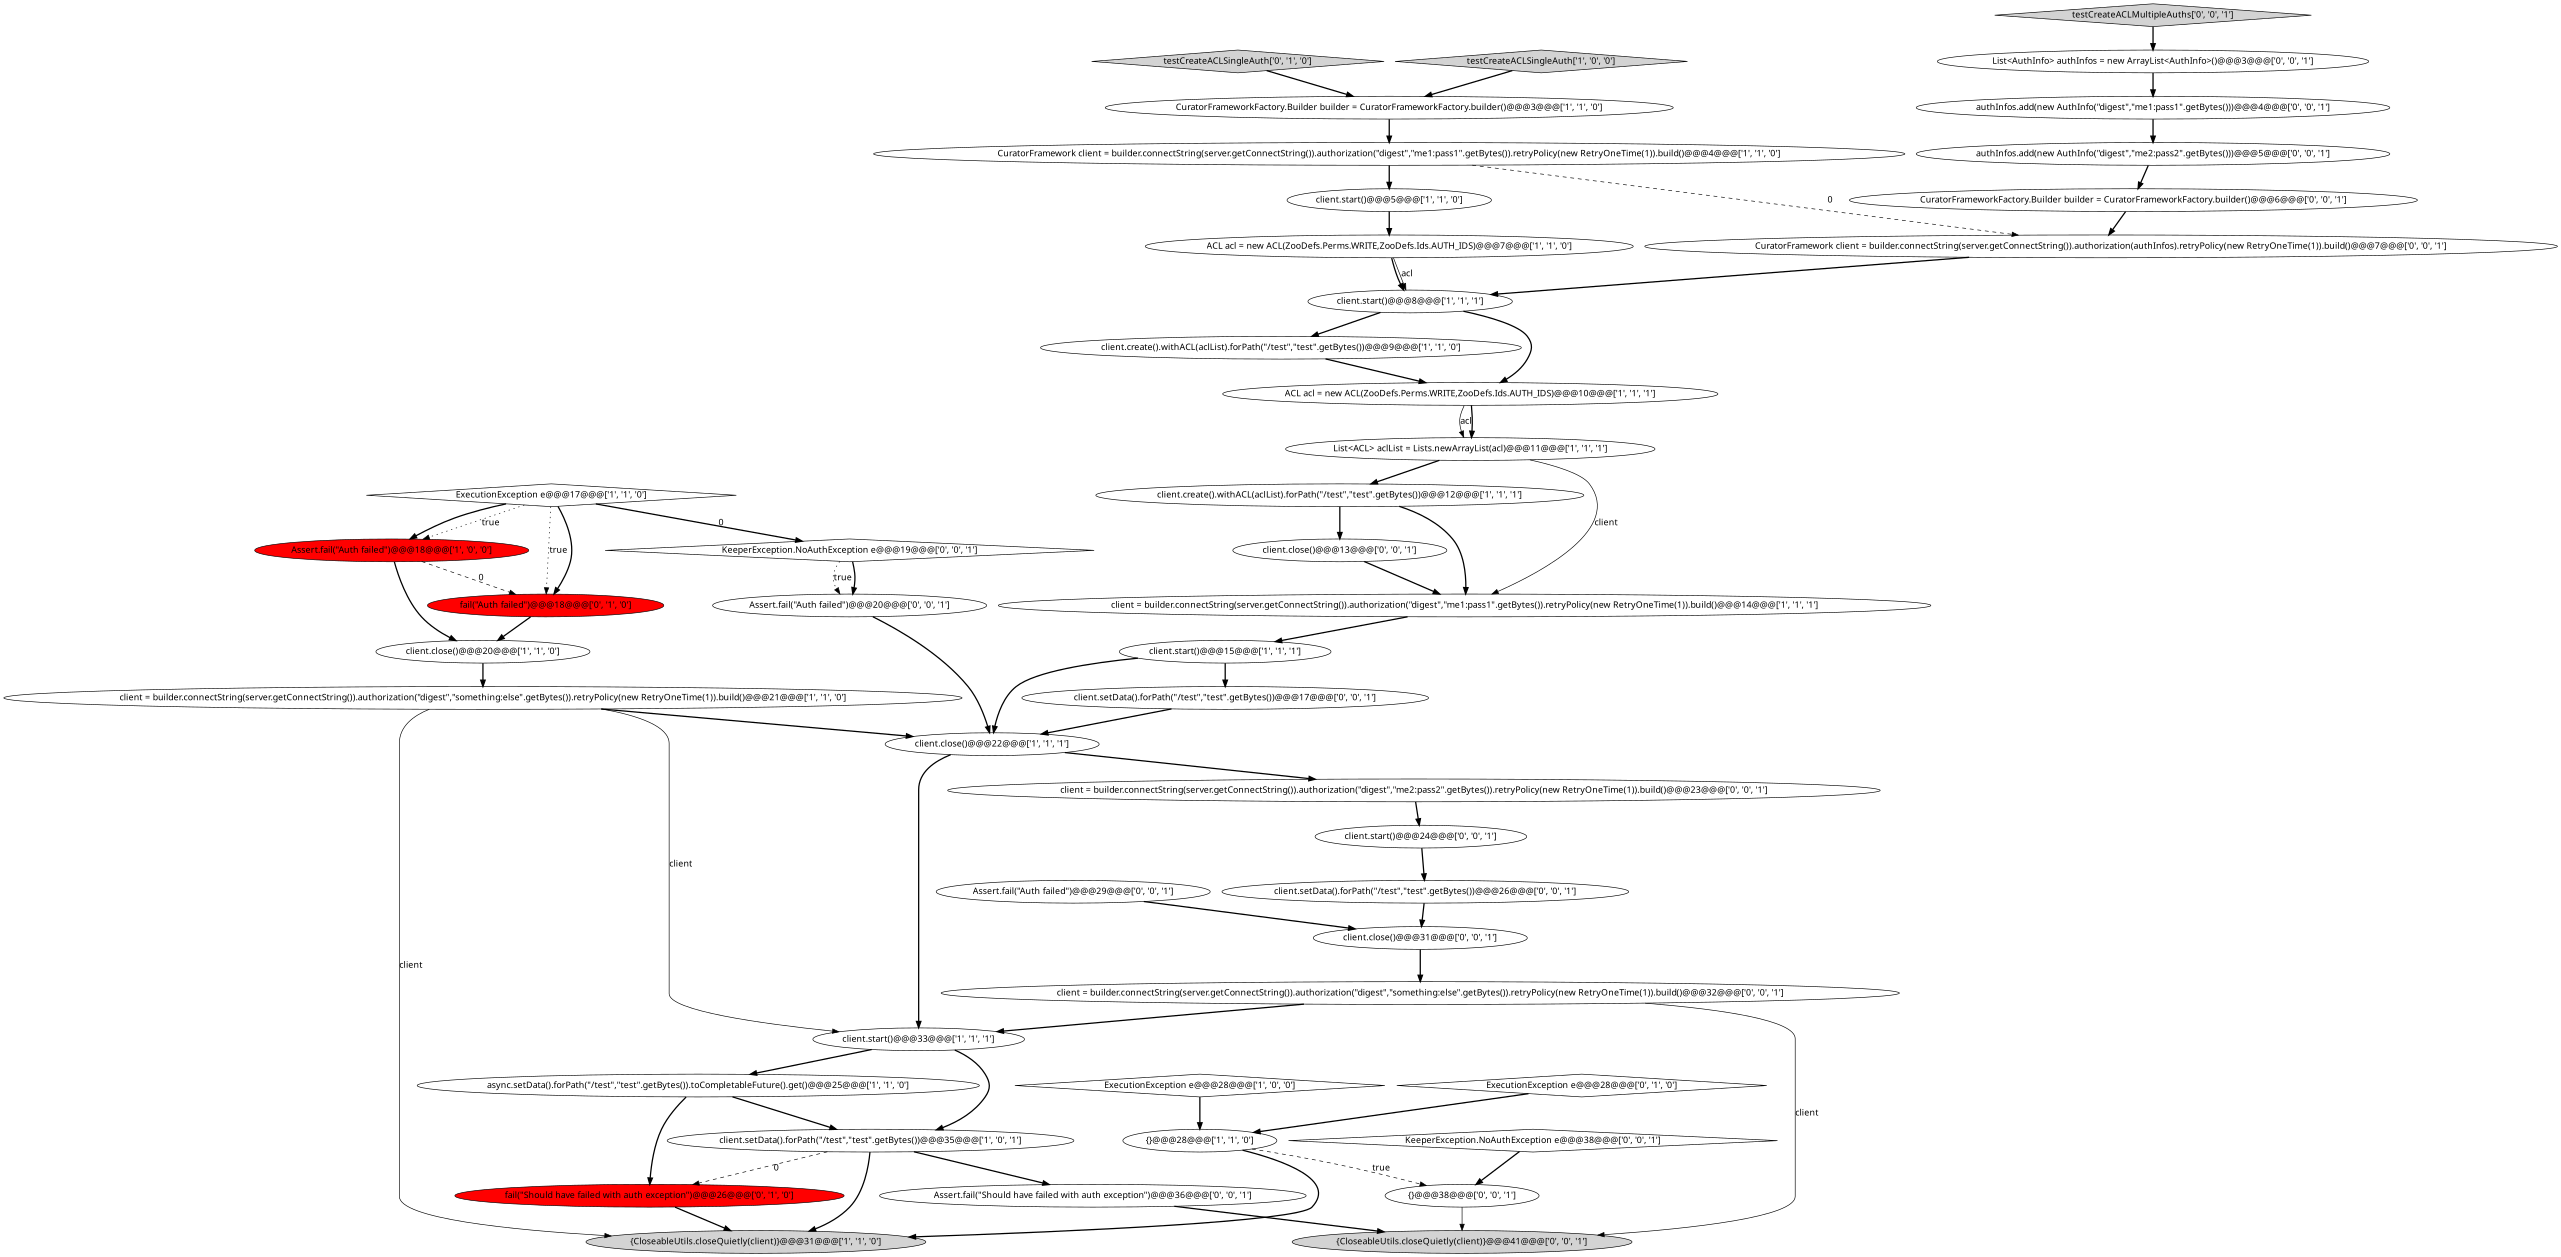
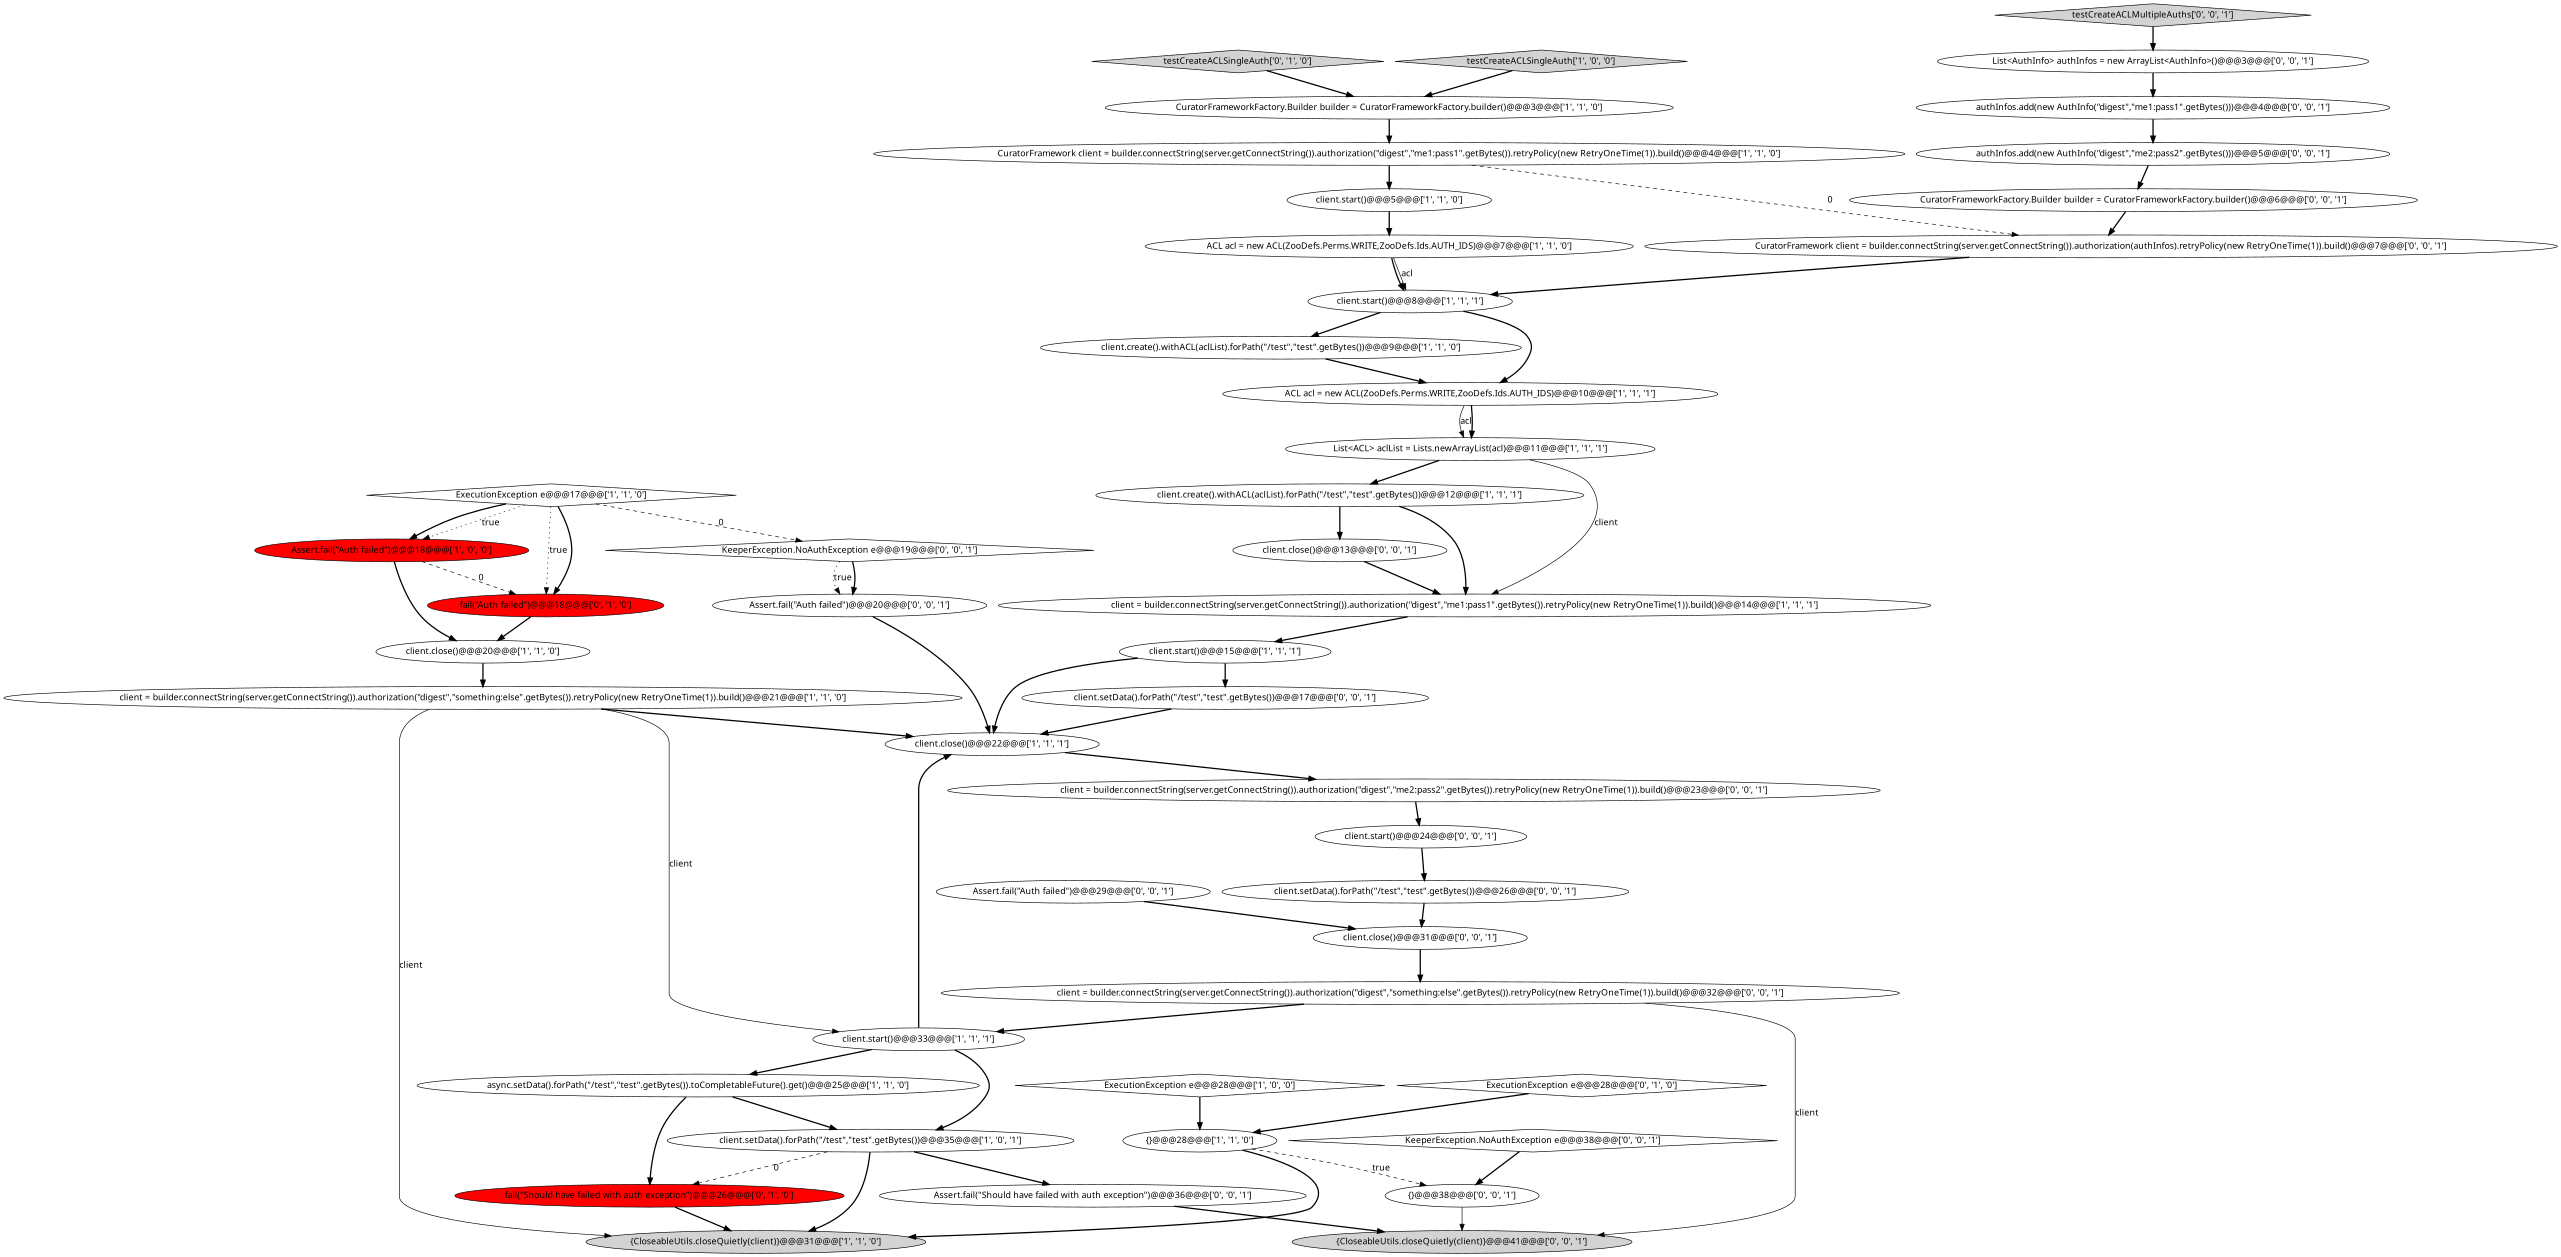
edge "ExecutionException e@@@17@@@['1', '1', '0']" -> "KeeperException.NoAuthException e@@@19@@@['0', '0', '1']": style bold -> dashed
edge "client.close()@@@22@@@['1', '1', '1']" -> "client.start()@@@33@@@['1', '1', '1']": reversed
